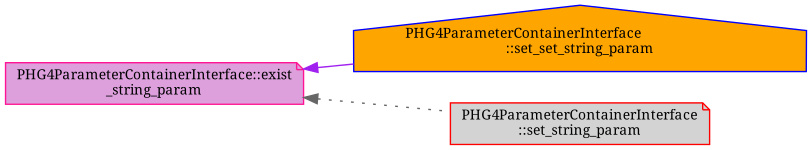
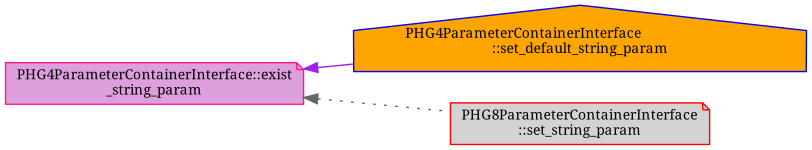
node "PHG4ParameterContainerInterface ::set_set_string_param": label "PHG4ParameterContainerInterface ::set_set_string_param" -> "PHG4ParameterContainerInterface ::set_default_string_param"
node "PHG4ParameterContainerInterface ::set_string_param": label "PHG4ParameterContainerInterface ::set_string_param" -> "PHG8ParameterContainerInterface ::set_string_param"
